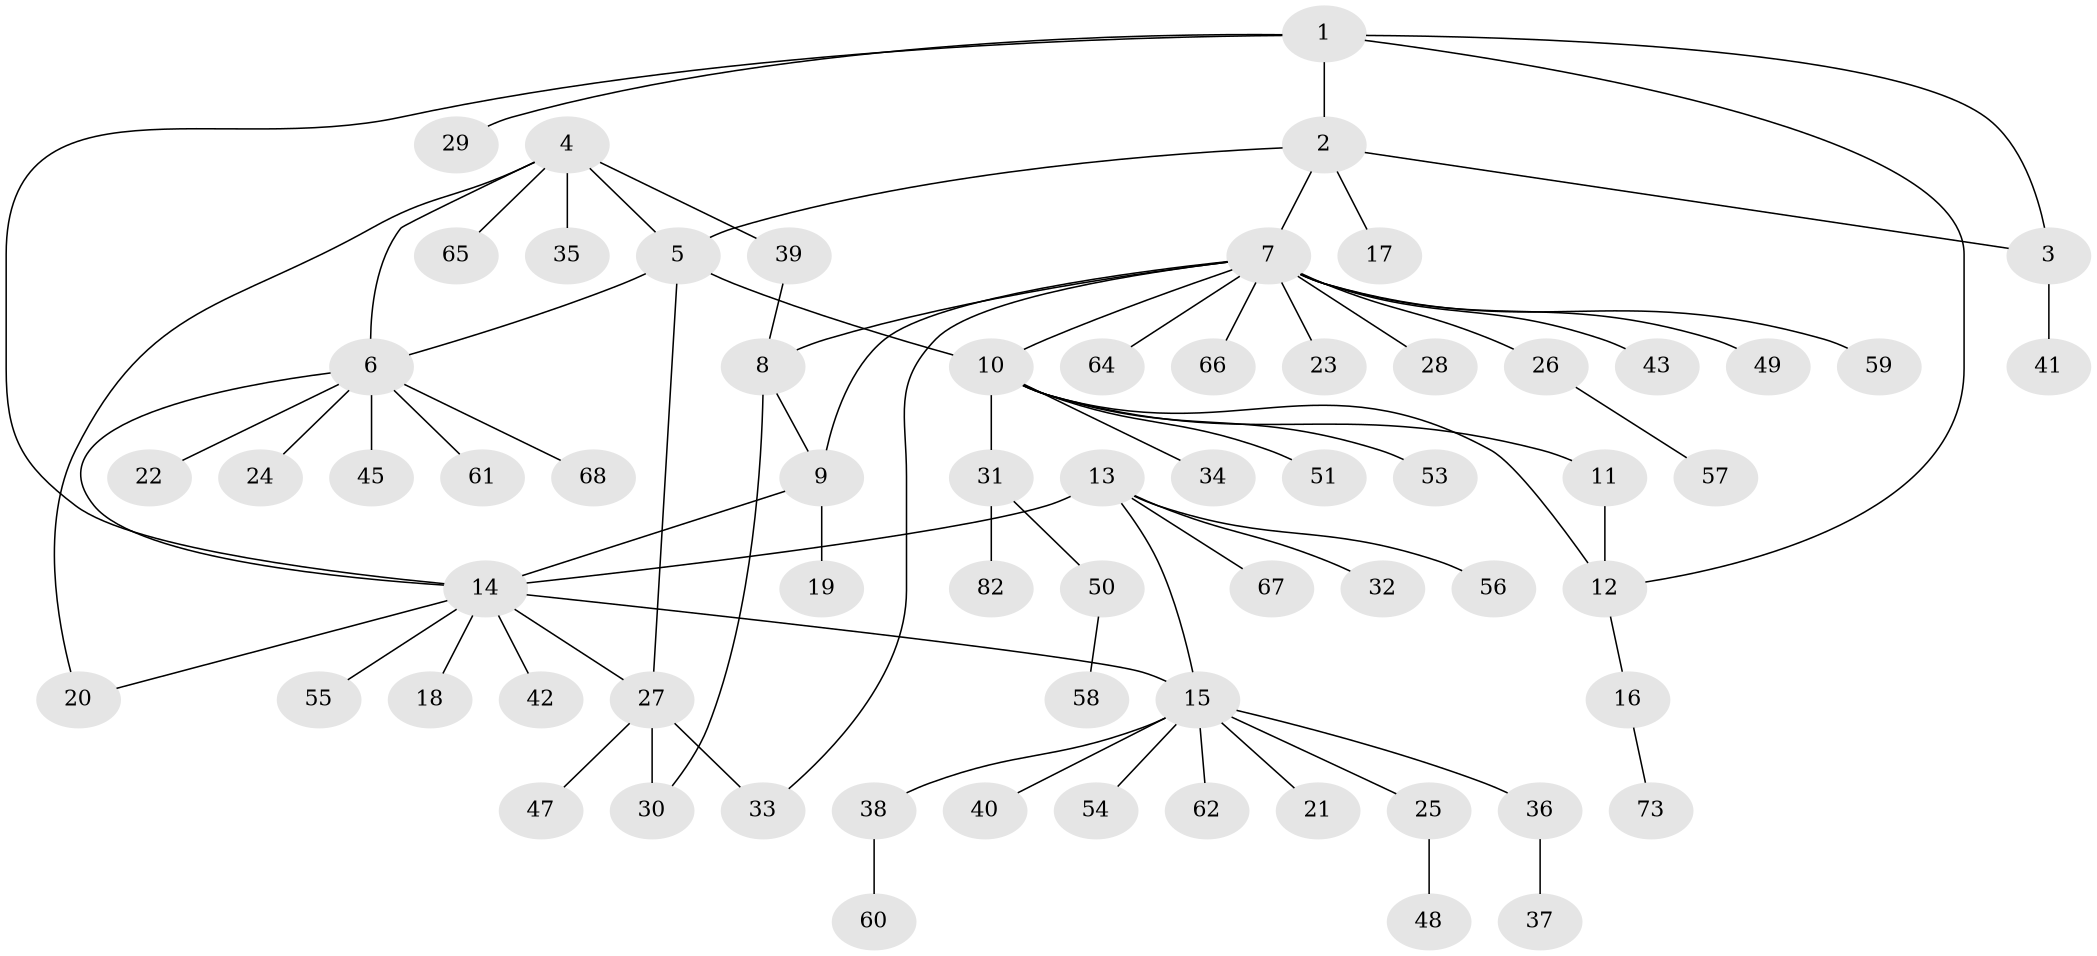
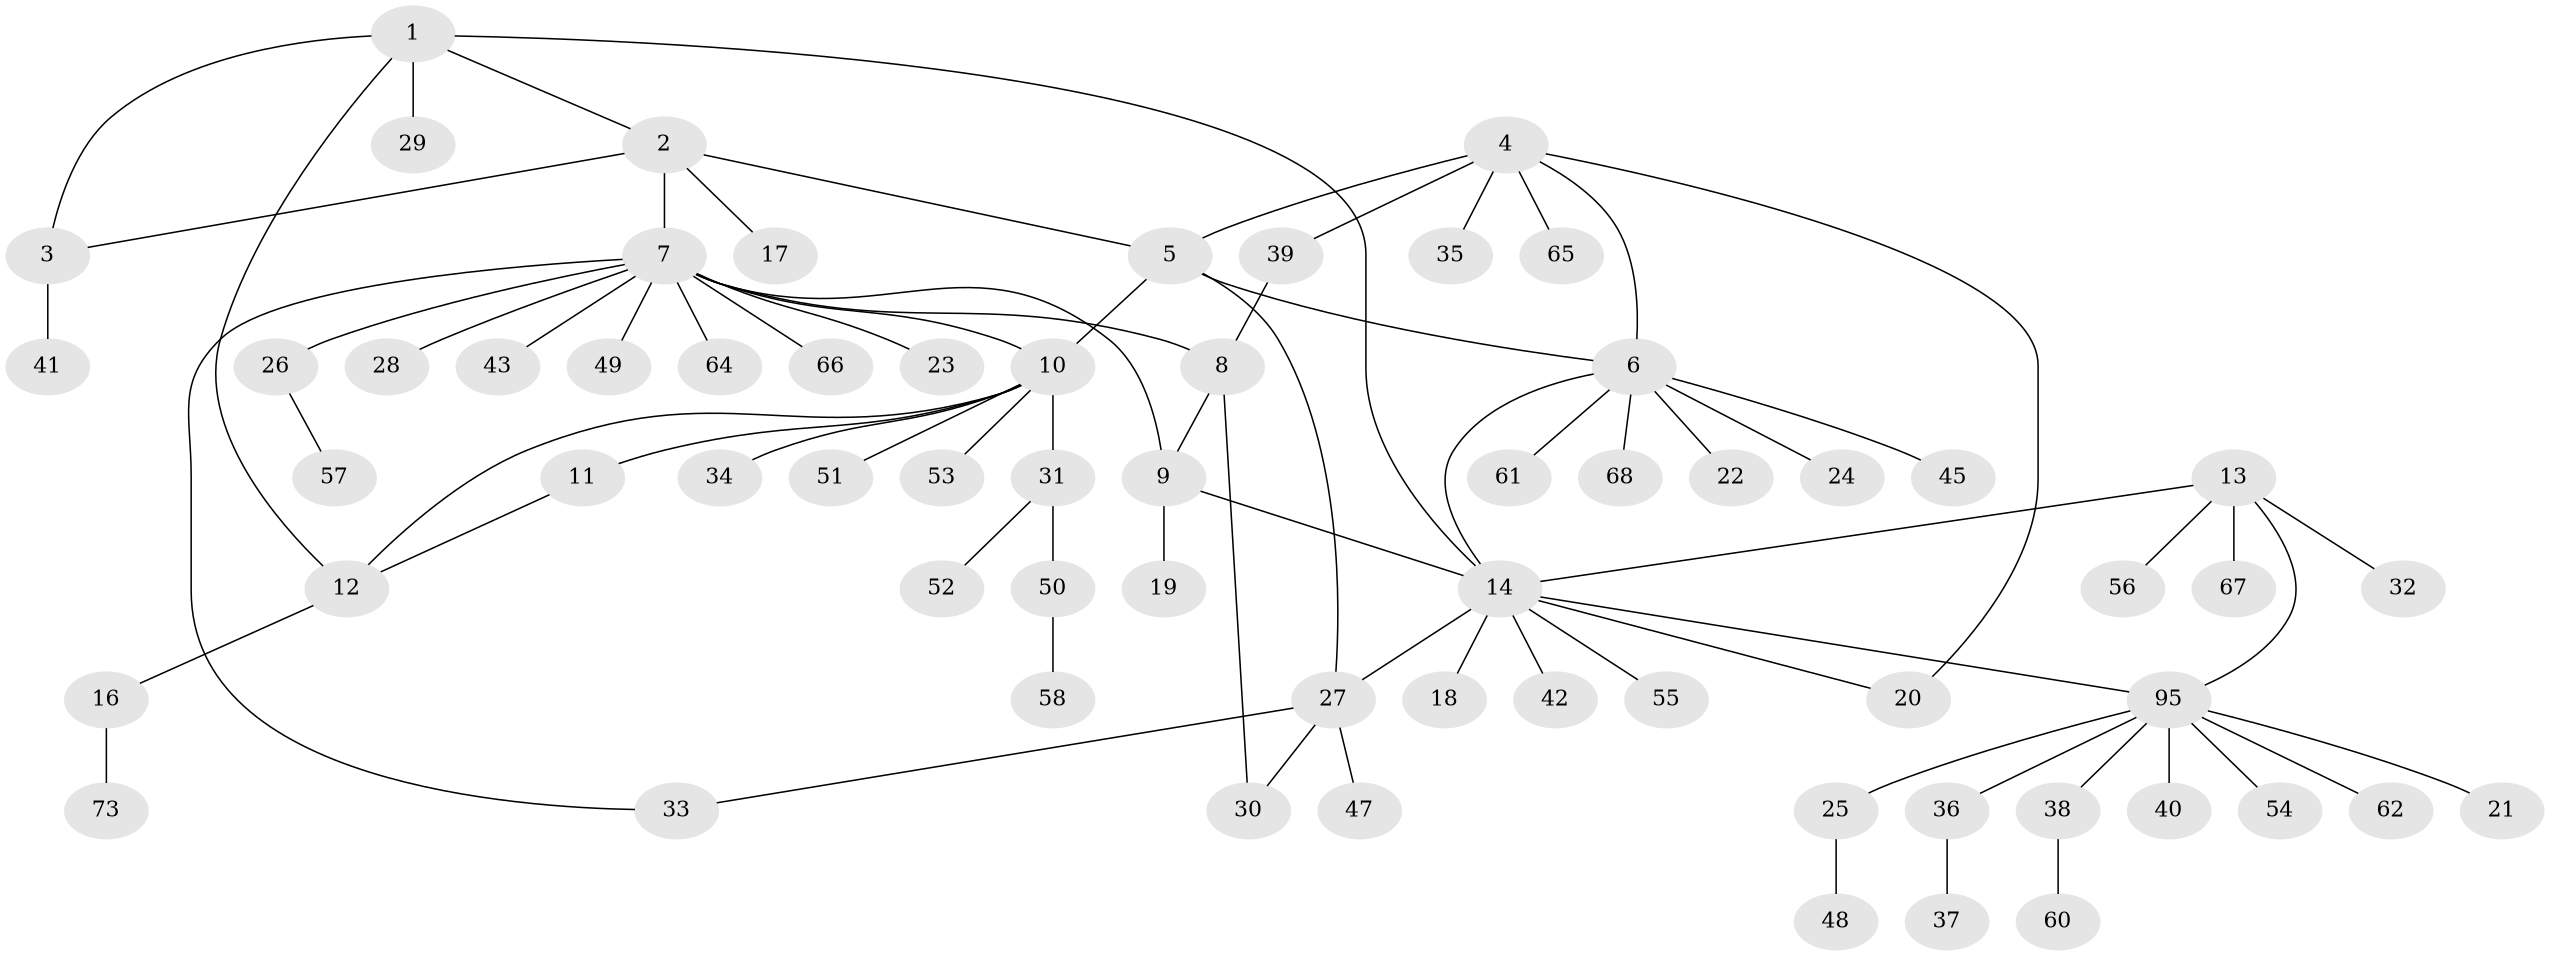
node "59": removed
node "82": label "82" -> "52"
node "15": label "15" -> "95"
